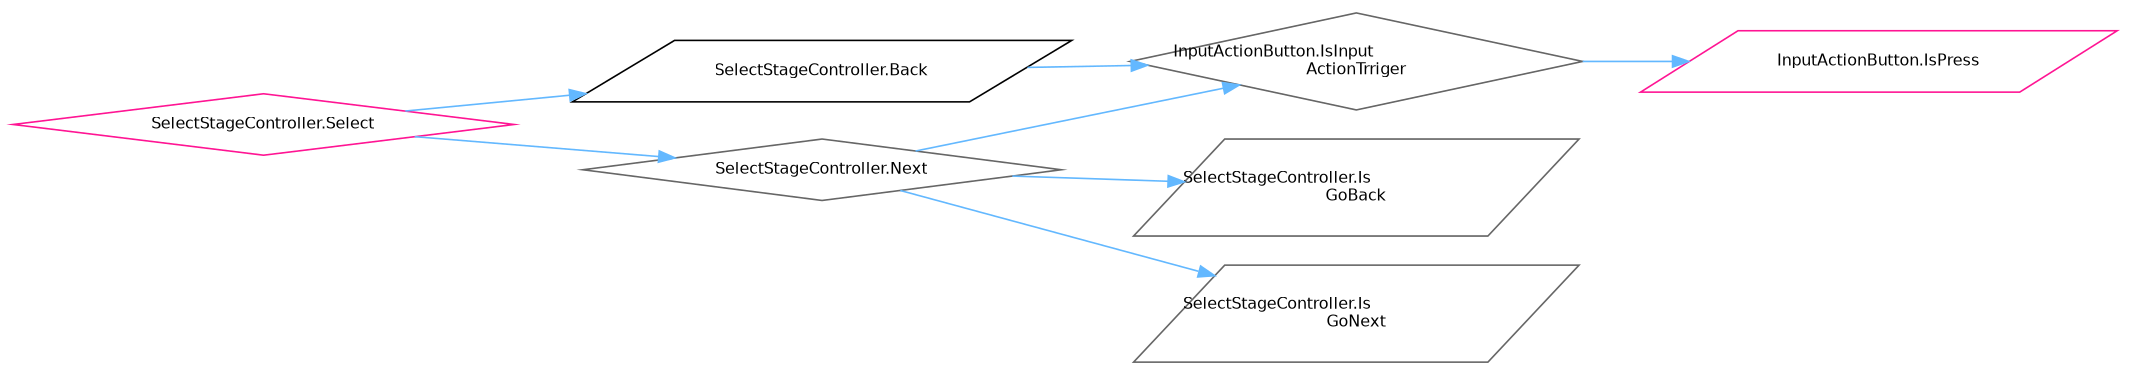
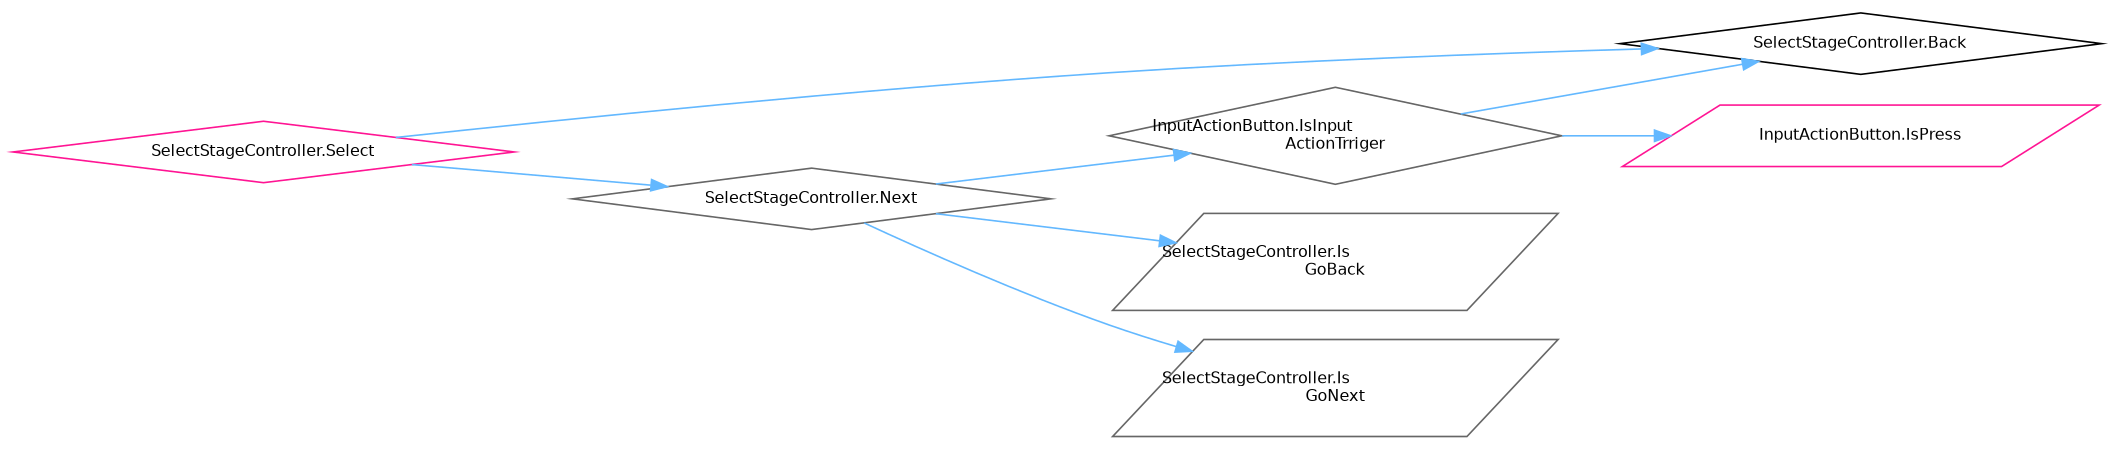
edge "SelectStageController.Back" -> "InputActionButton.IsInput ActionTrriger": reversed
node "SelectStageController.Back": shape parallelogram -> diamond
